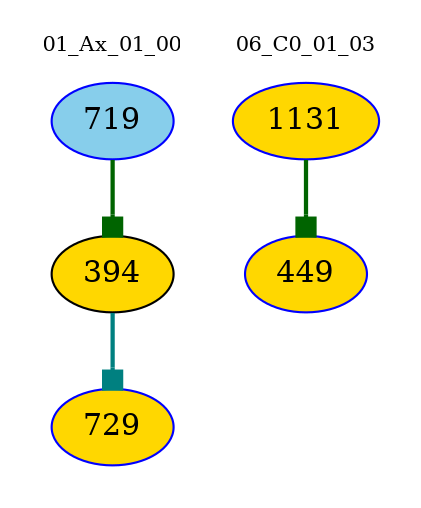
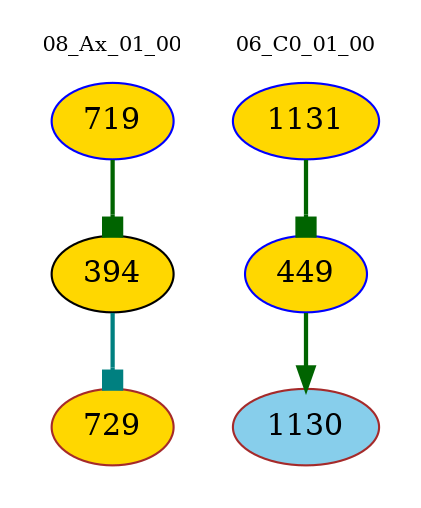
cluster "01_Ax_01_00": label "01_Ax_01_00" -> "08_Ax_01_00"
cluster "06_C0_01_03": label "06_C0_01_03" -> "06_C0_01_00"
node "719": fillcolor skyblue -> gold
node "729": color blue -> brown
node "1130": added
